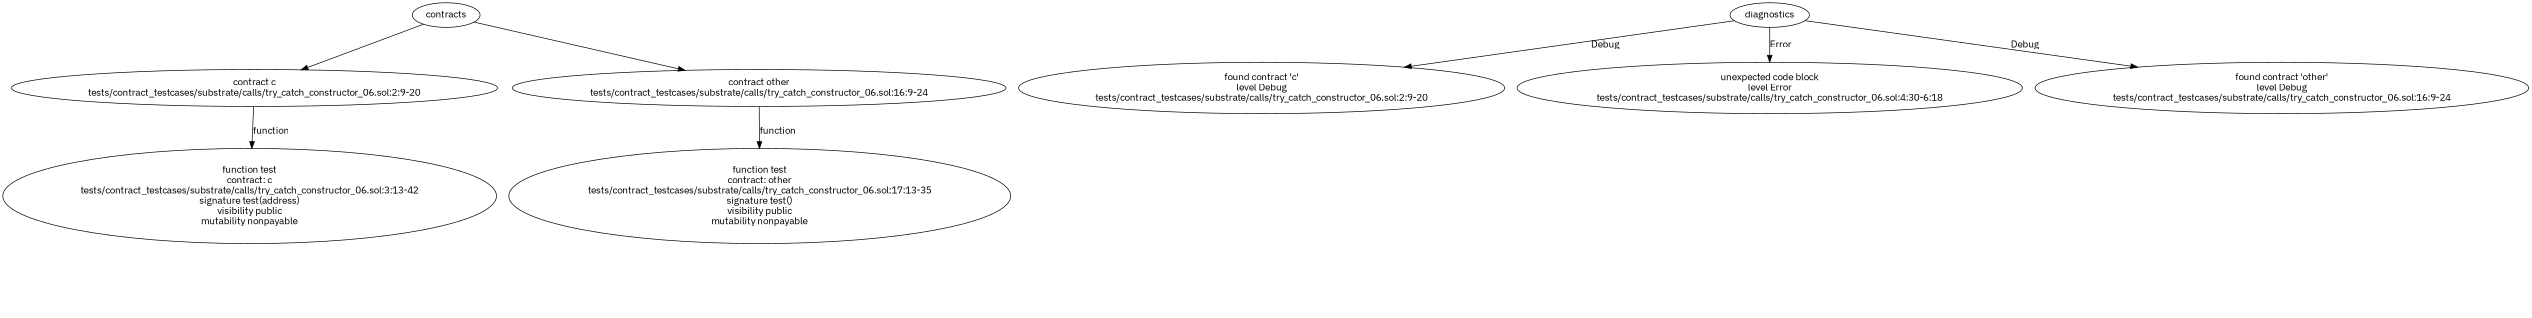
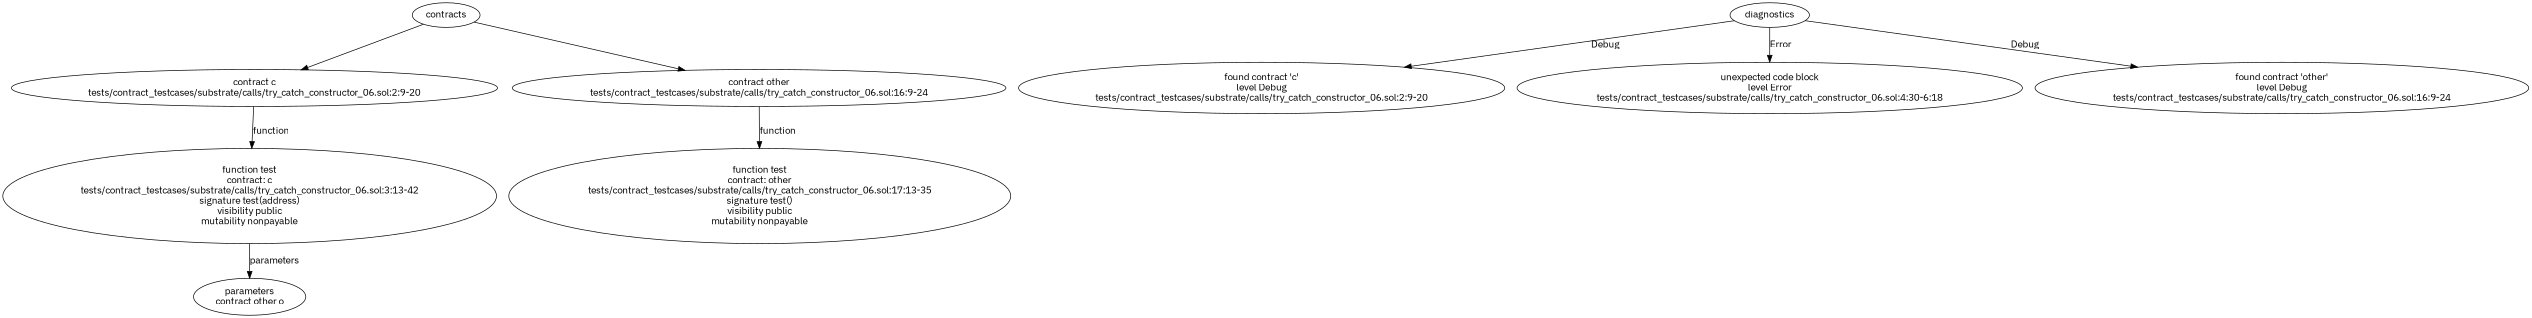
node "parameters contract other o": added
